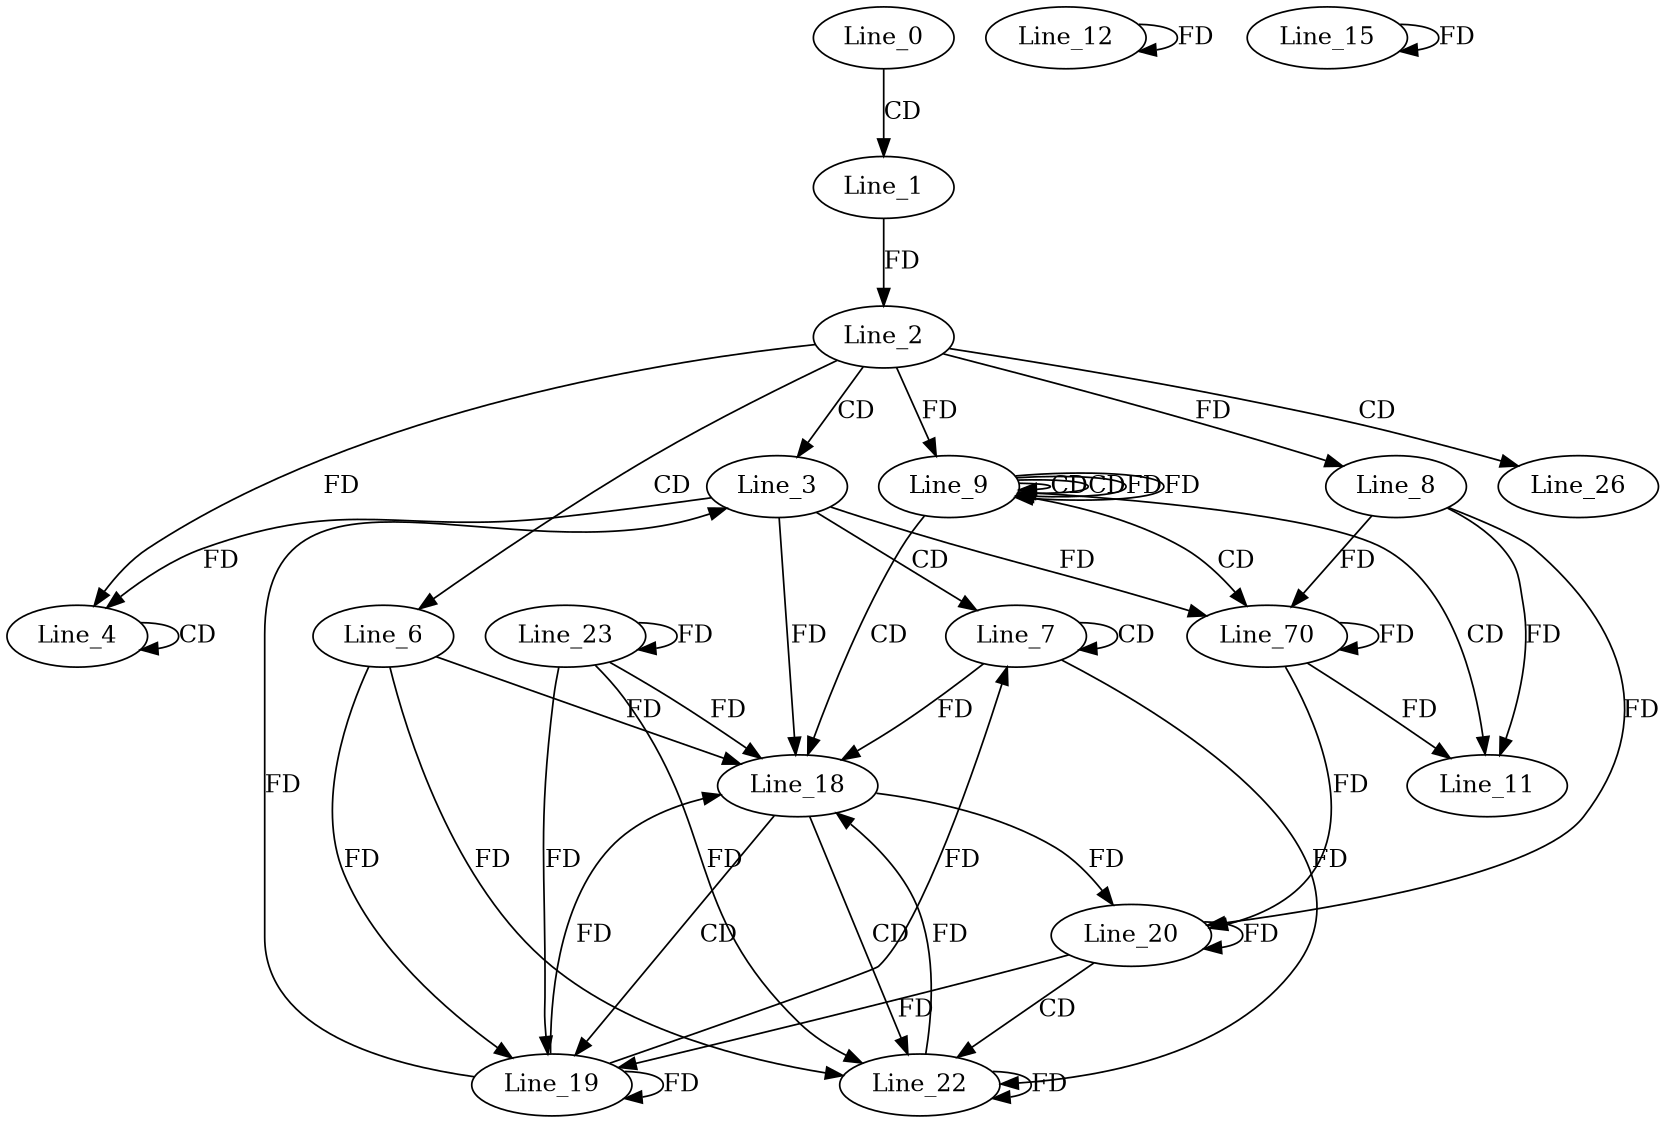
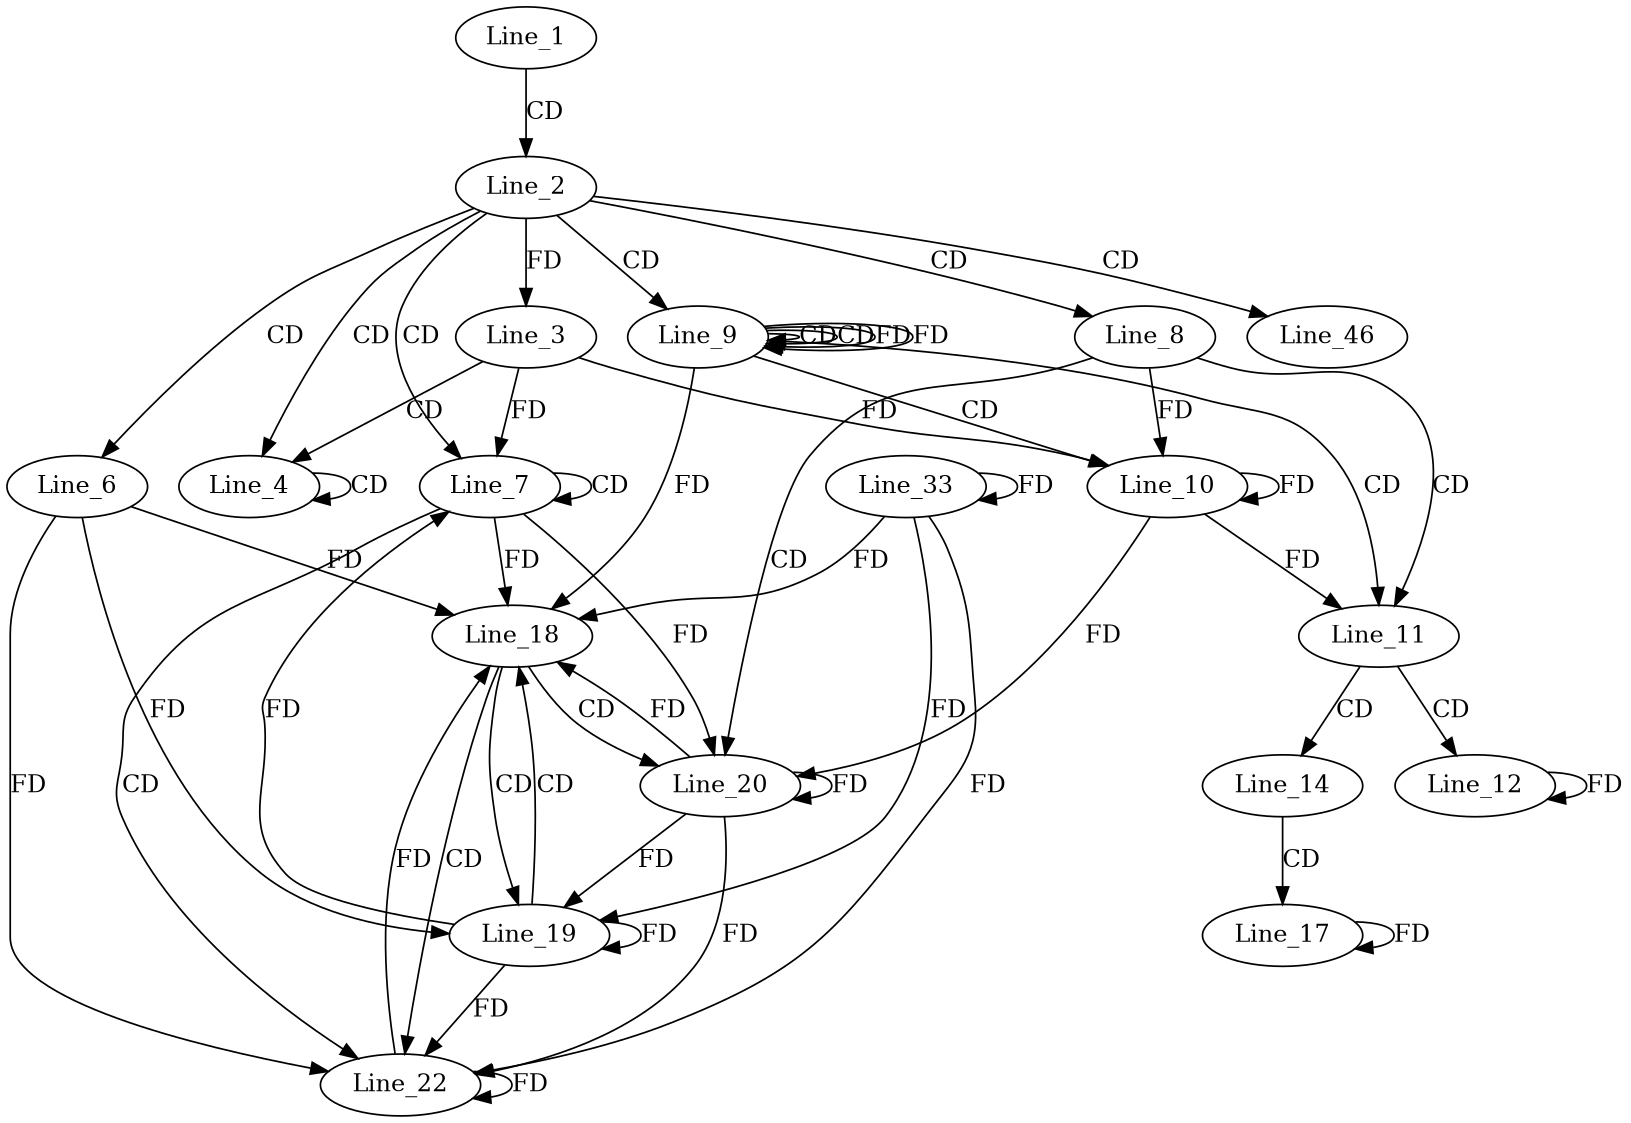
node "Line_0": removed
node "Line_15": label "Line_15" -> "Line_17"
edge "Line_1" -> "Line_2": label "FD" -> "CD"
edge "Line_2" -> "Line_7": added, label "CD"
edge "Line_2" -> "Line_3": label "CD" -> "FD"
edge "Line_2" -> "Line_9": label "FD" -> "CD"
edge "Line_2" -> "Line_8": label "FD" -> "CD"
edge "Line_2" -> "Line_4": label "FD" -> "CD"
node "Line_26": label "Line_26" -> "Line_46"
edge "Line_3" -> "Line_4": label "FD" -> "CD"
edge "Line_3" -> "Line_7": label "CD" -> "FD"
edge "Line_7" -> "Line_20": added, label "FD"
edge "Line_3" -> "Line_18": now "Line_20" -> "Line_18"
node "Line_23": label "Line_23" -> "Line_33"
edge "Line_9" -> "Line_18": label "CD" -> "FD"
node "Line_70": label "Line_70" -> "Line_10"
edge "Line_8" -> "Line_11": label "FD" -> "CD"
edge "Line_19" -> "Line_3": now "Line_19" -> "Line_22"
edge "Line_11" -> "Line_12": added, label "CD"
edge "Line_8" -> "Line_20": label "FD" -> "CD"
node "Line_14": added
edge "Line_18" -> "Line_20": label "FD" -> "CD"
edge "Line_7" -> "Line_22": label "FD" -> "CD"
edge "Line_19" -> "Line_18": label "FD" -> "CD"
edge "Line_20" -> "Line_22": label "CD" -> "FD"
